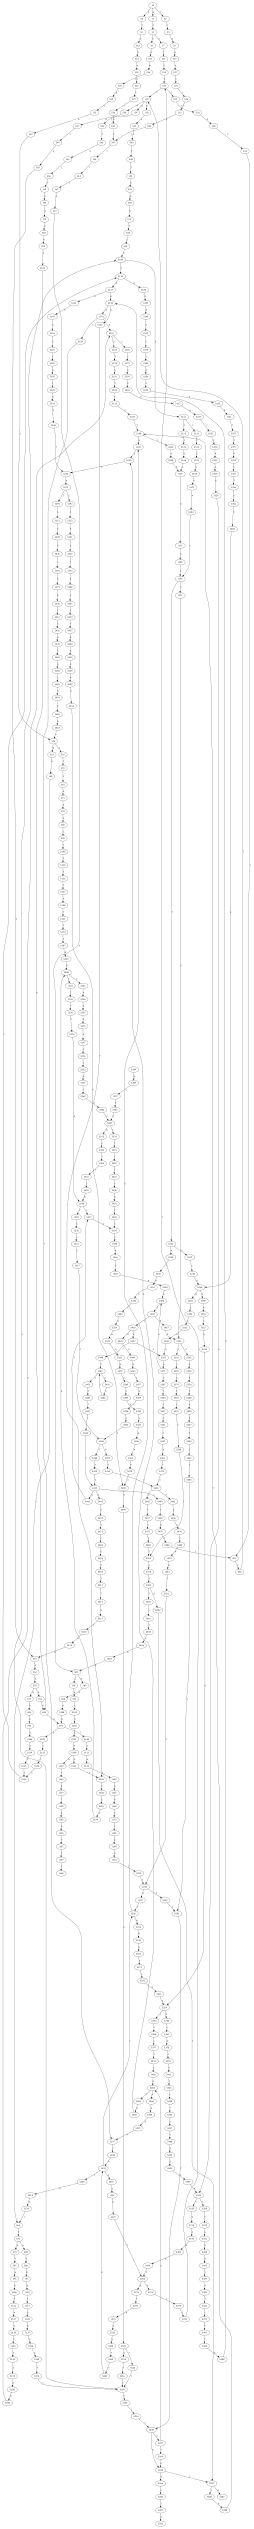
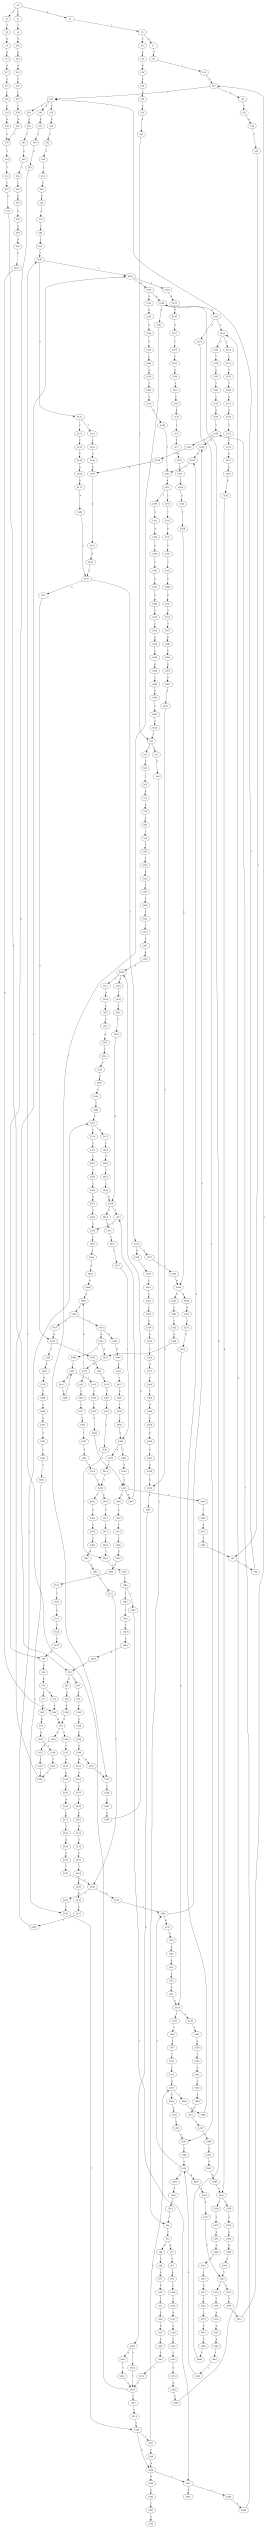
edge "S268" -> "S289": added, label "C"
